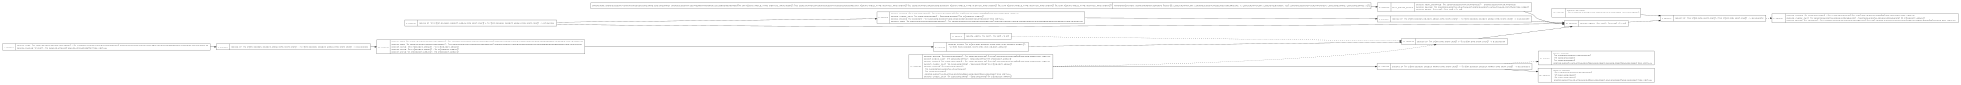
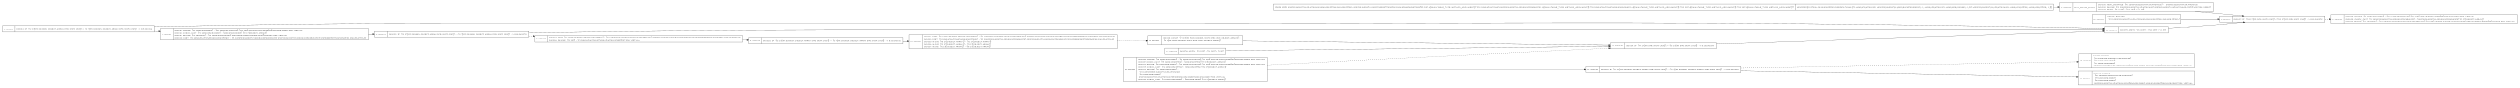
edge "0: 0x0000" -> "18: 0x0059": now "0: 0x0000" -> "1: 0x0007"
edge "6: 0x0022" -> "7: 0x0024": added
edge "17: 0x0056" -> "12: 0x0039": style dashed -> solid
edge "10: 0x0031" -> "11: 0x0038": style solid -> dashed
